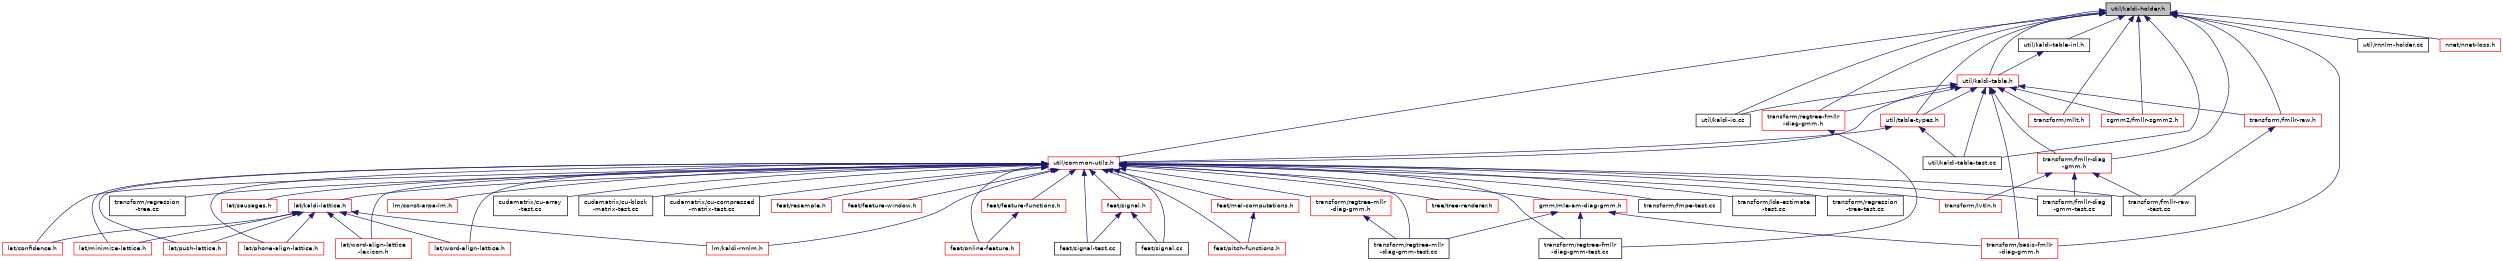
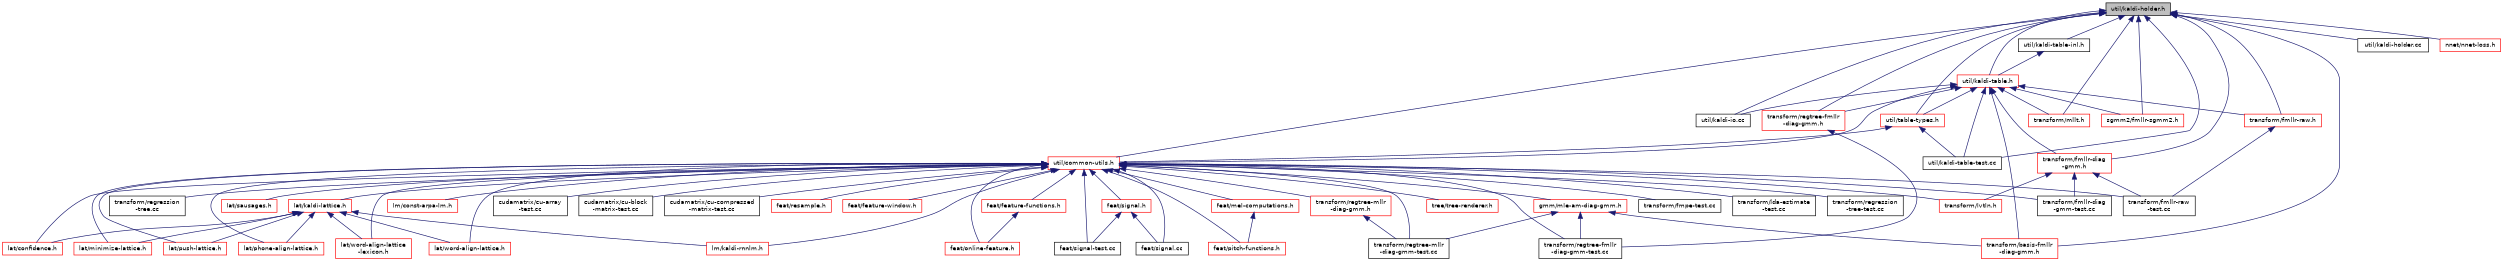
node "util/rnnlm-holder.cc": label "util/rnnlm-holder.cc" -> "util/kaldi-holder.cc"
